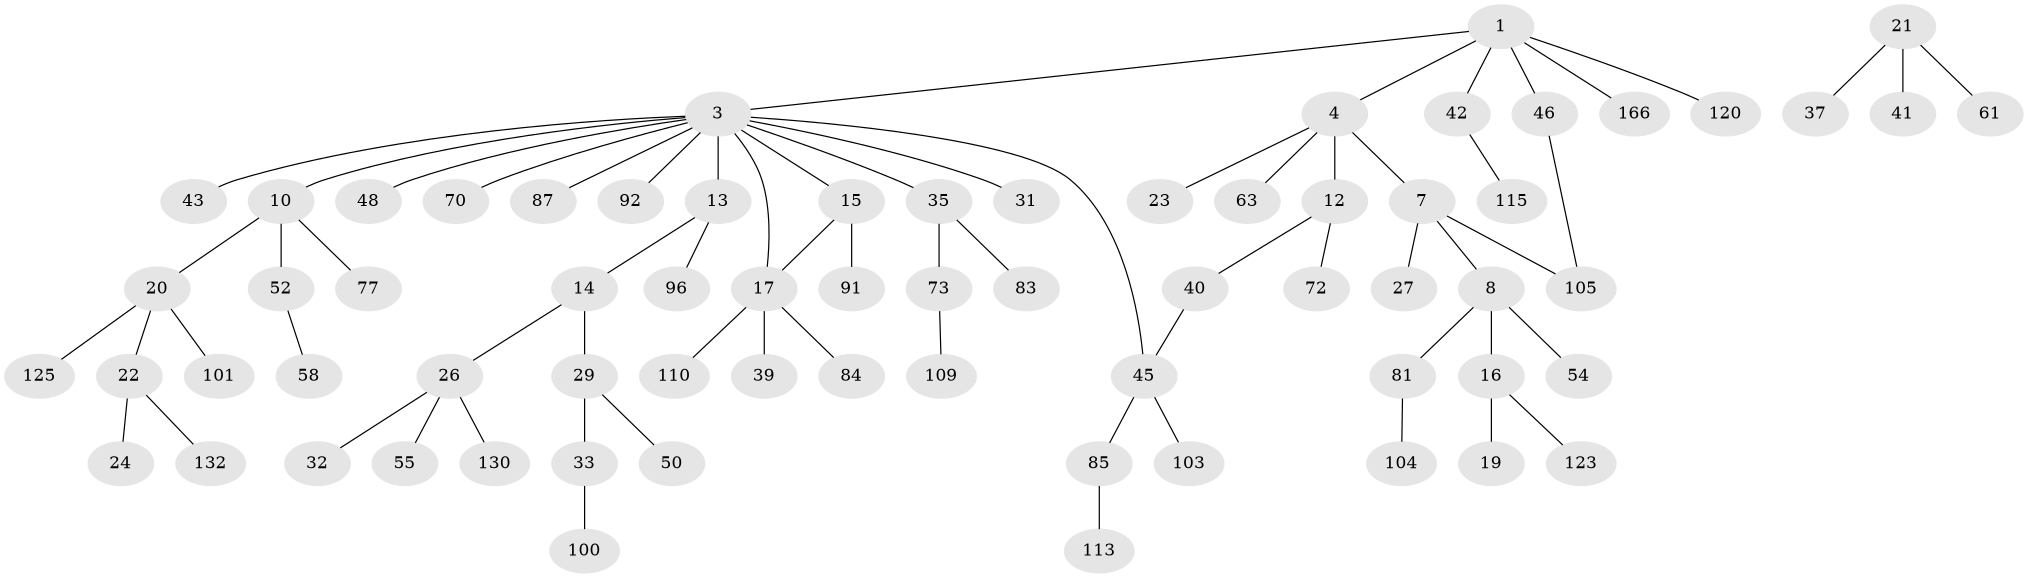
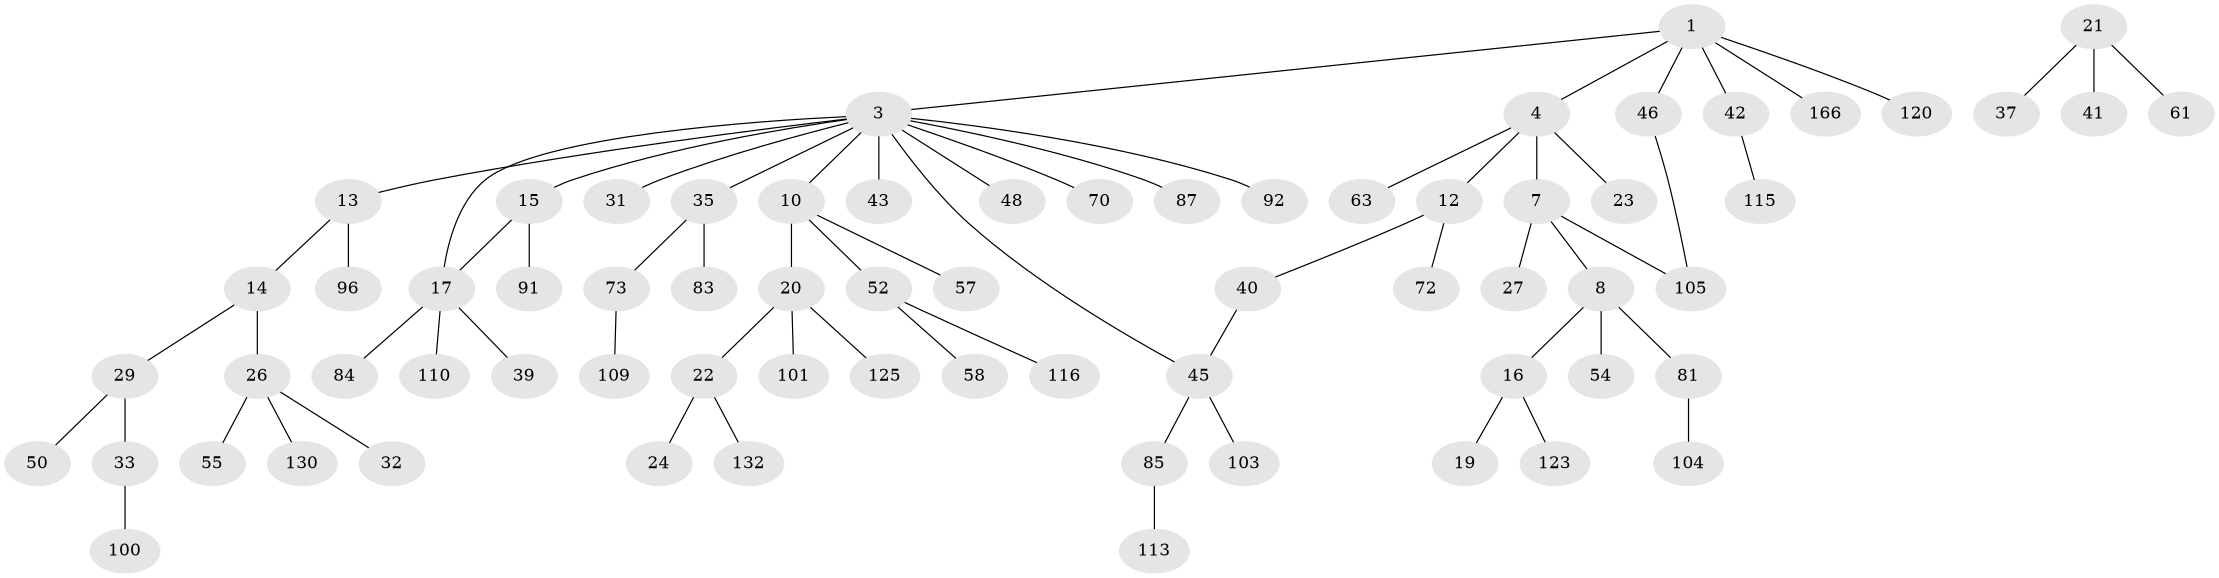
node "77": label "77" -> "57"
node "116": added
